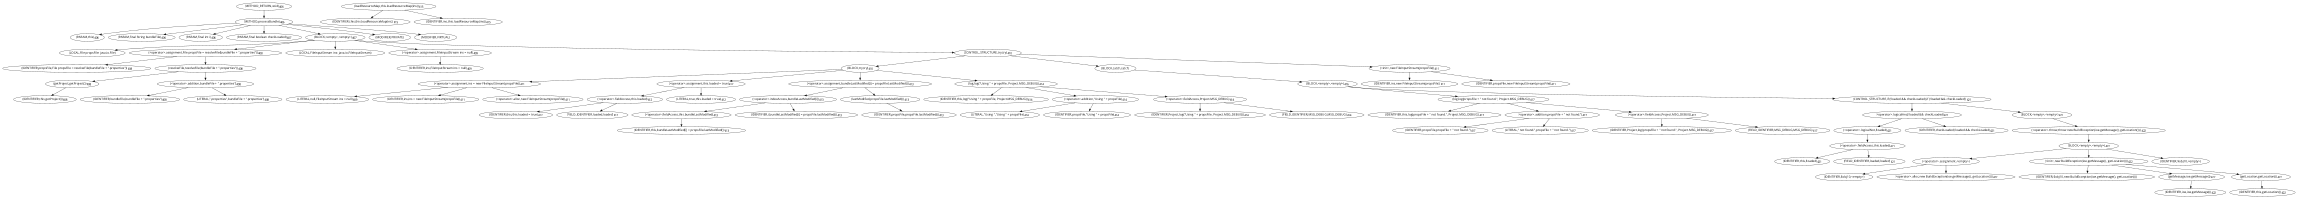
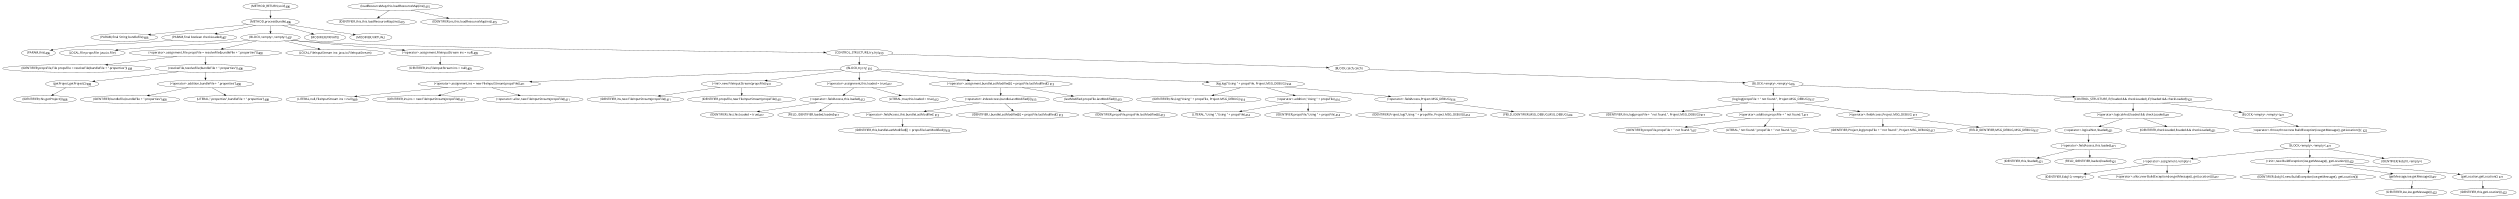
edge "(METHOD,processBundle)" -> "(PARAM,this)": now "(PARAM,final boolean checkLoaded)" -> "(PARAM,this)"
node "(PARAM,final int i)": removed
edge "(CONTROL_STRUCTURE,try,try)" -> "(<init>,new FileInputStream(propsFile))": now "(BLOCK,try,try)" -> "(<init>,new FileInputStream(propsFile))"
